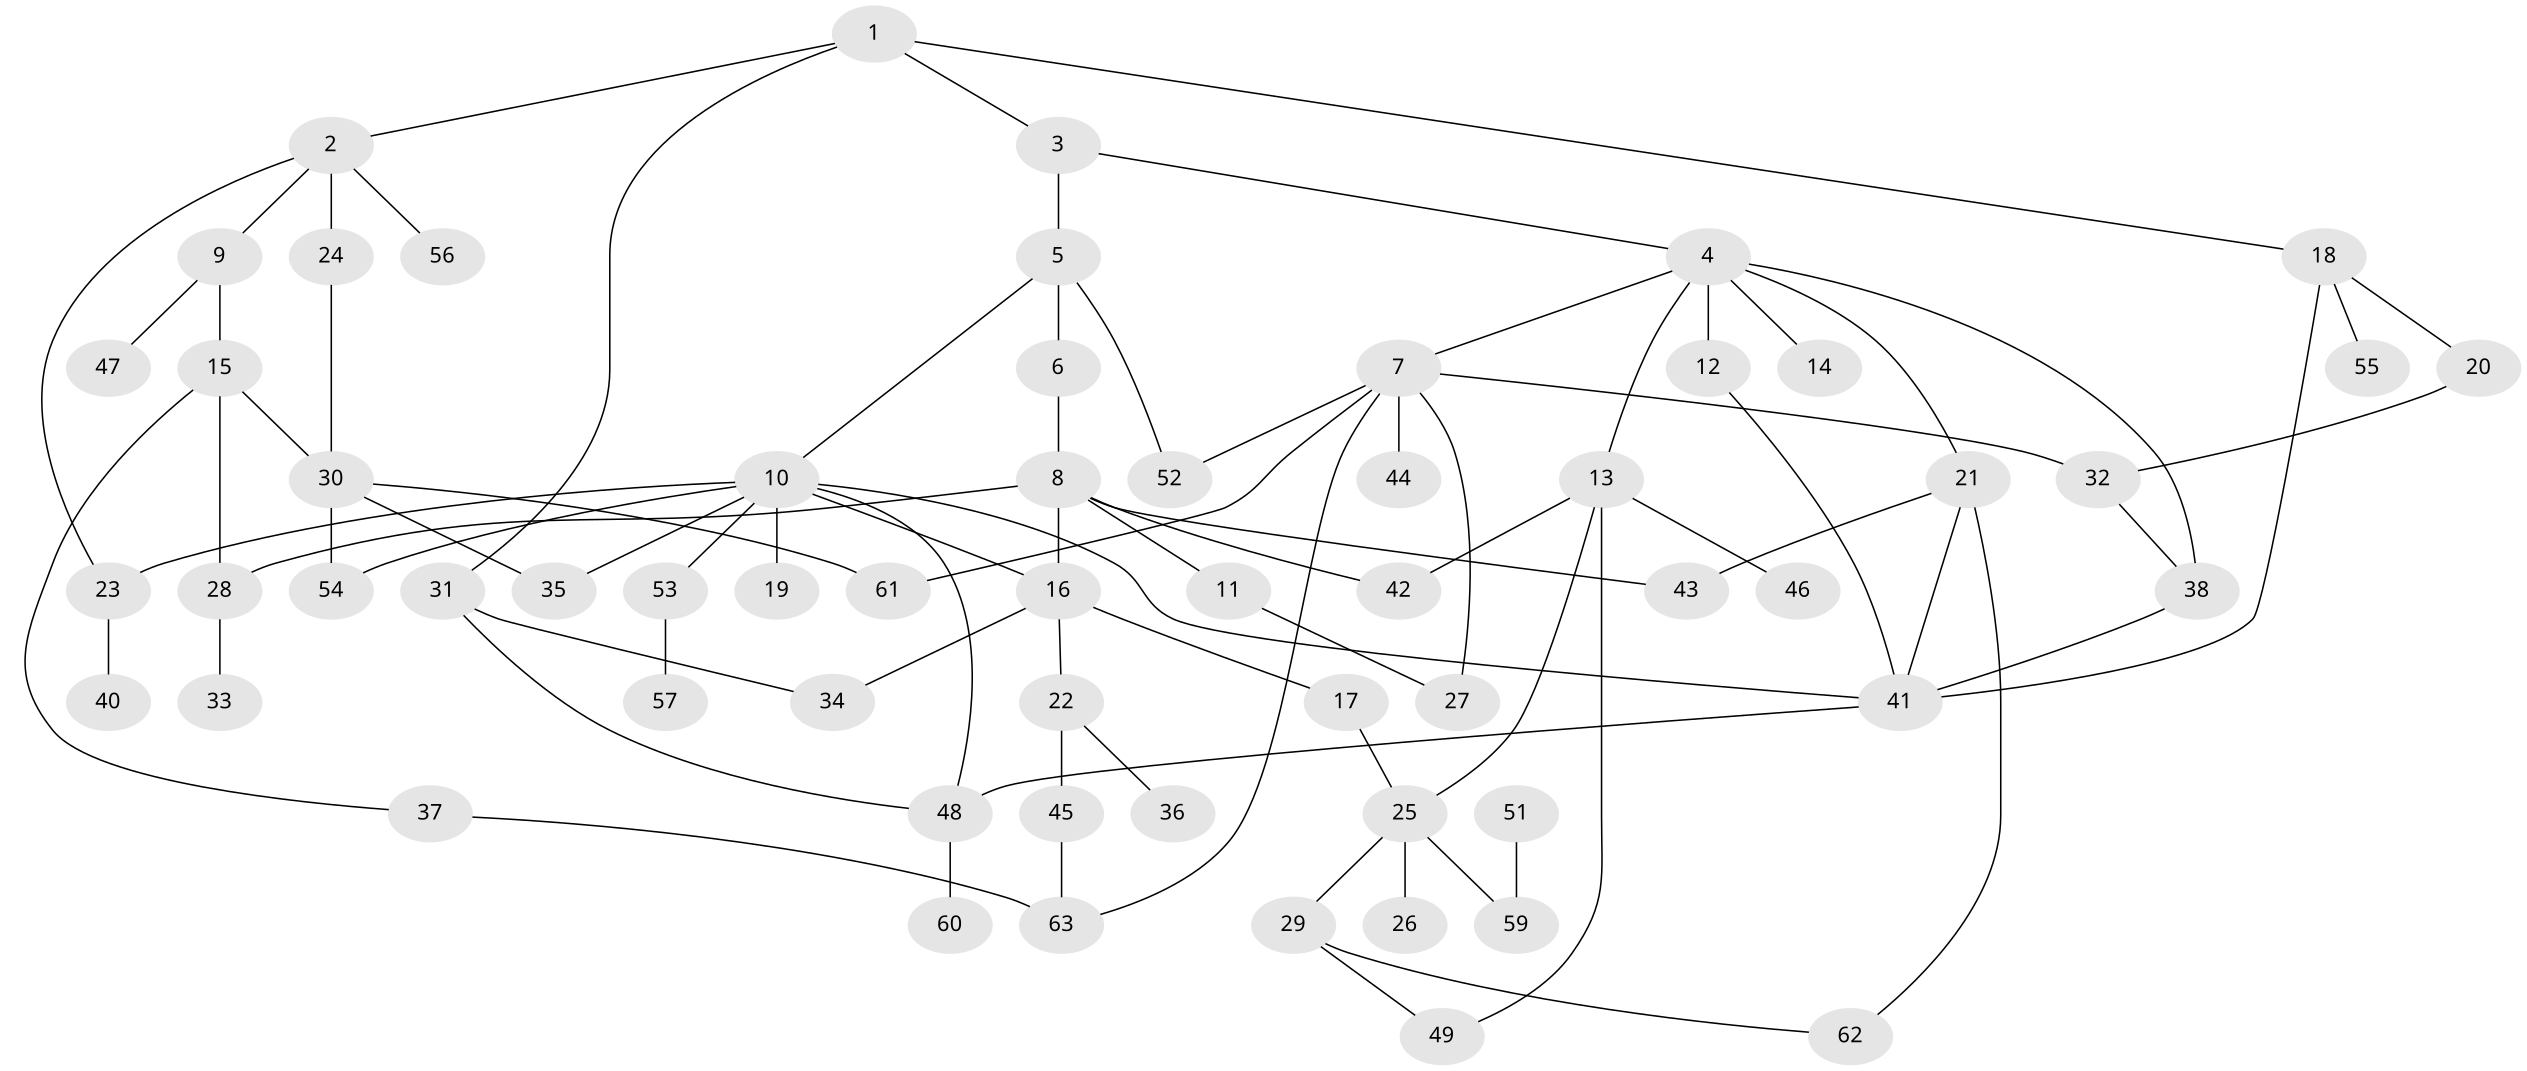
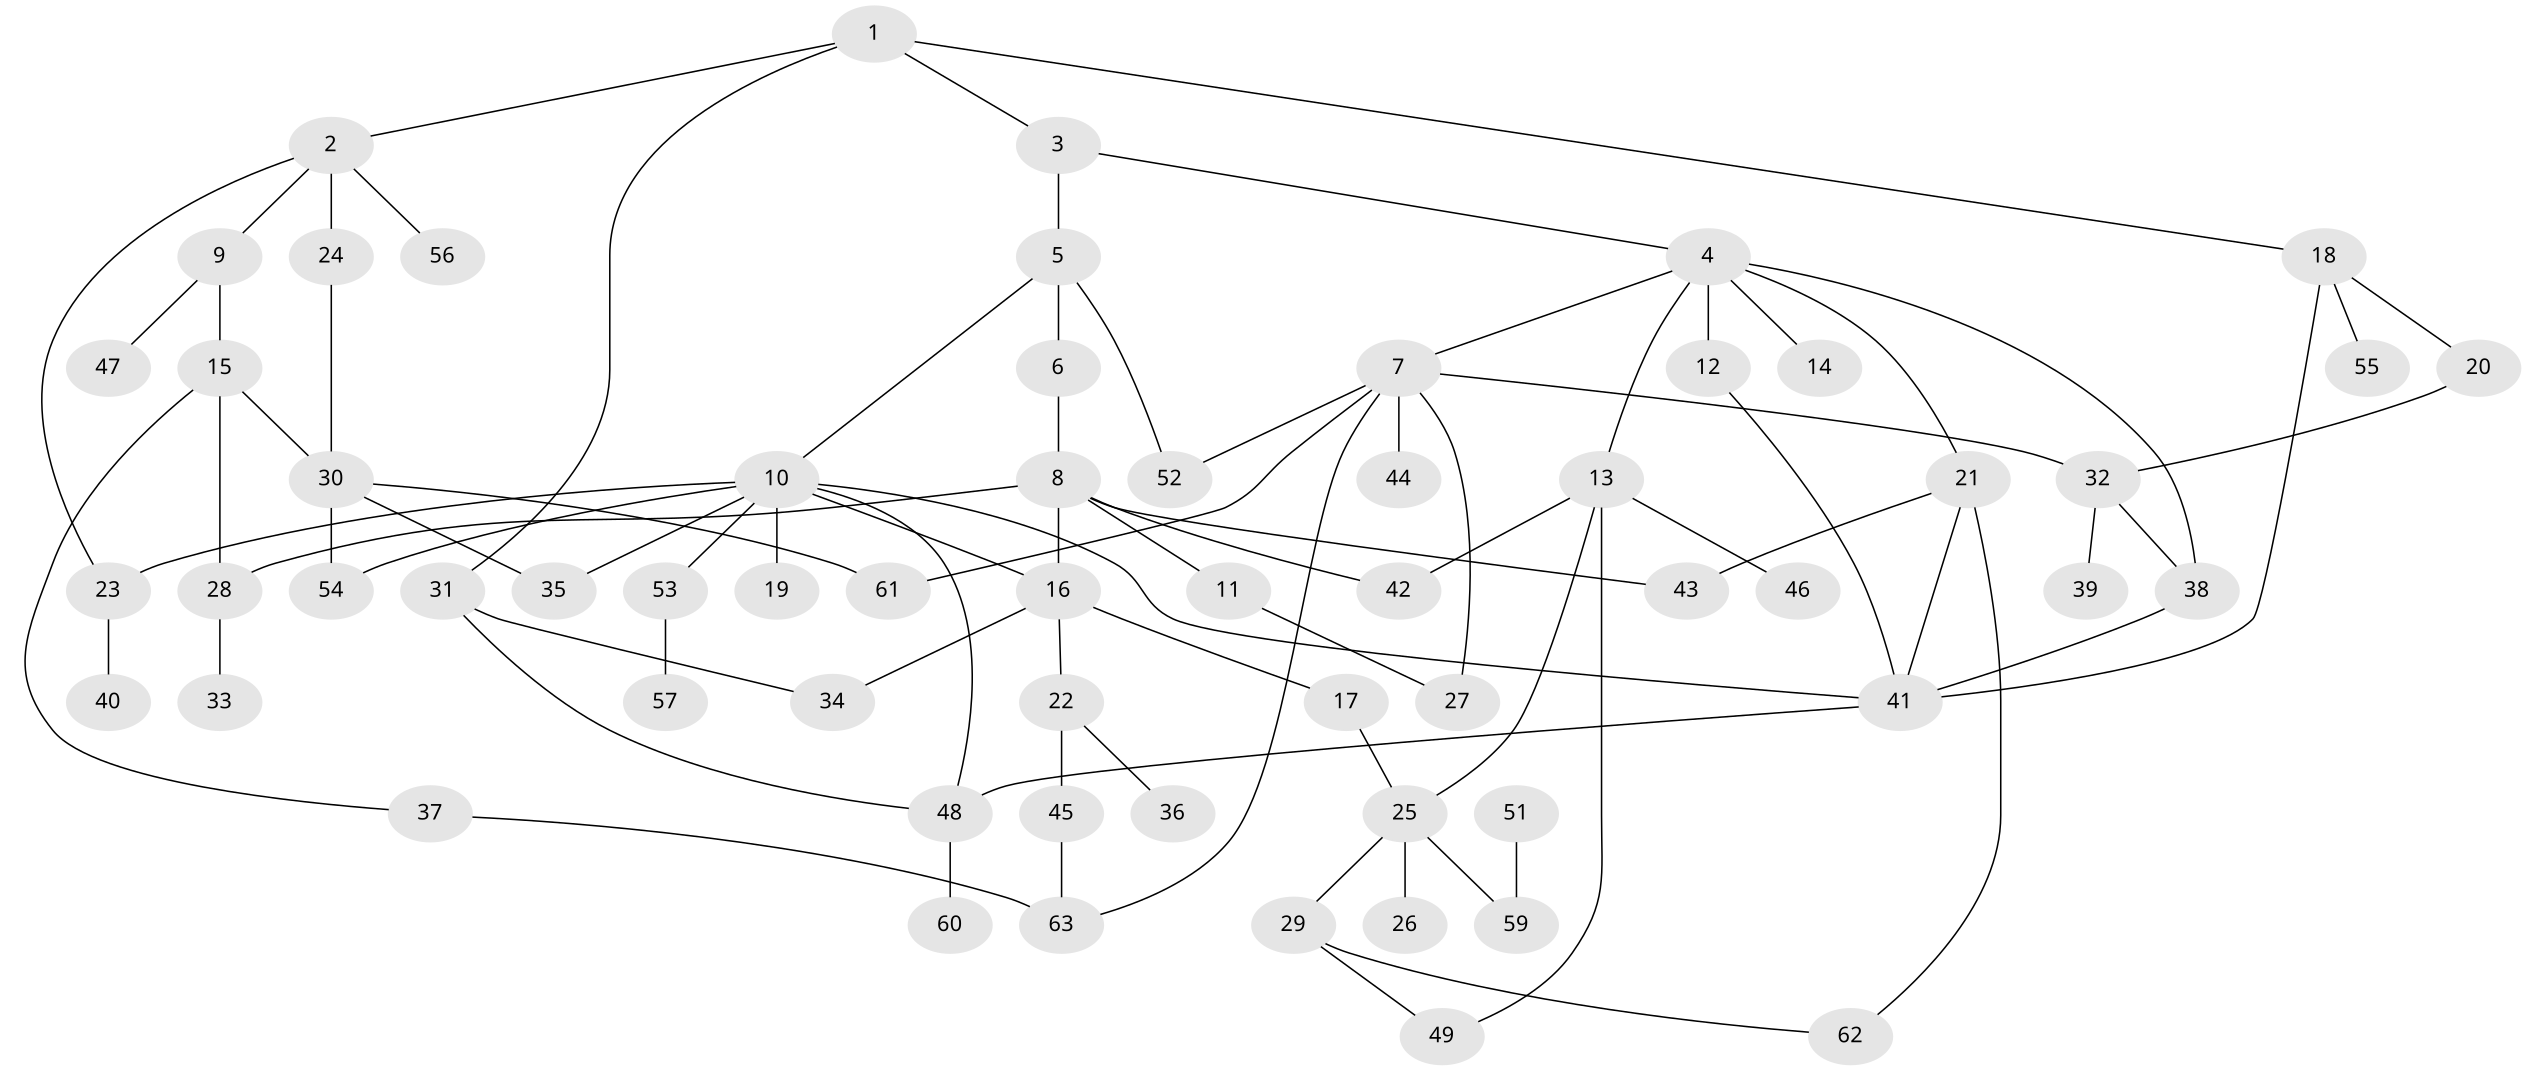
node "39": added
